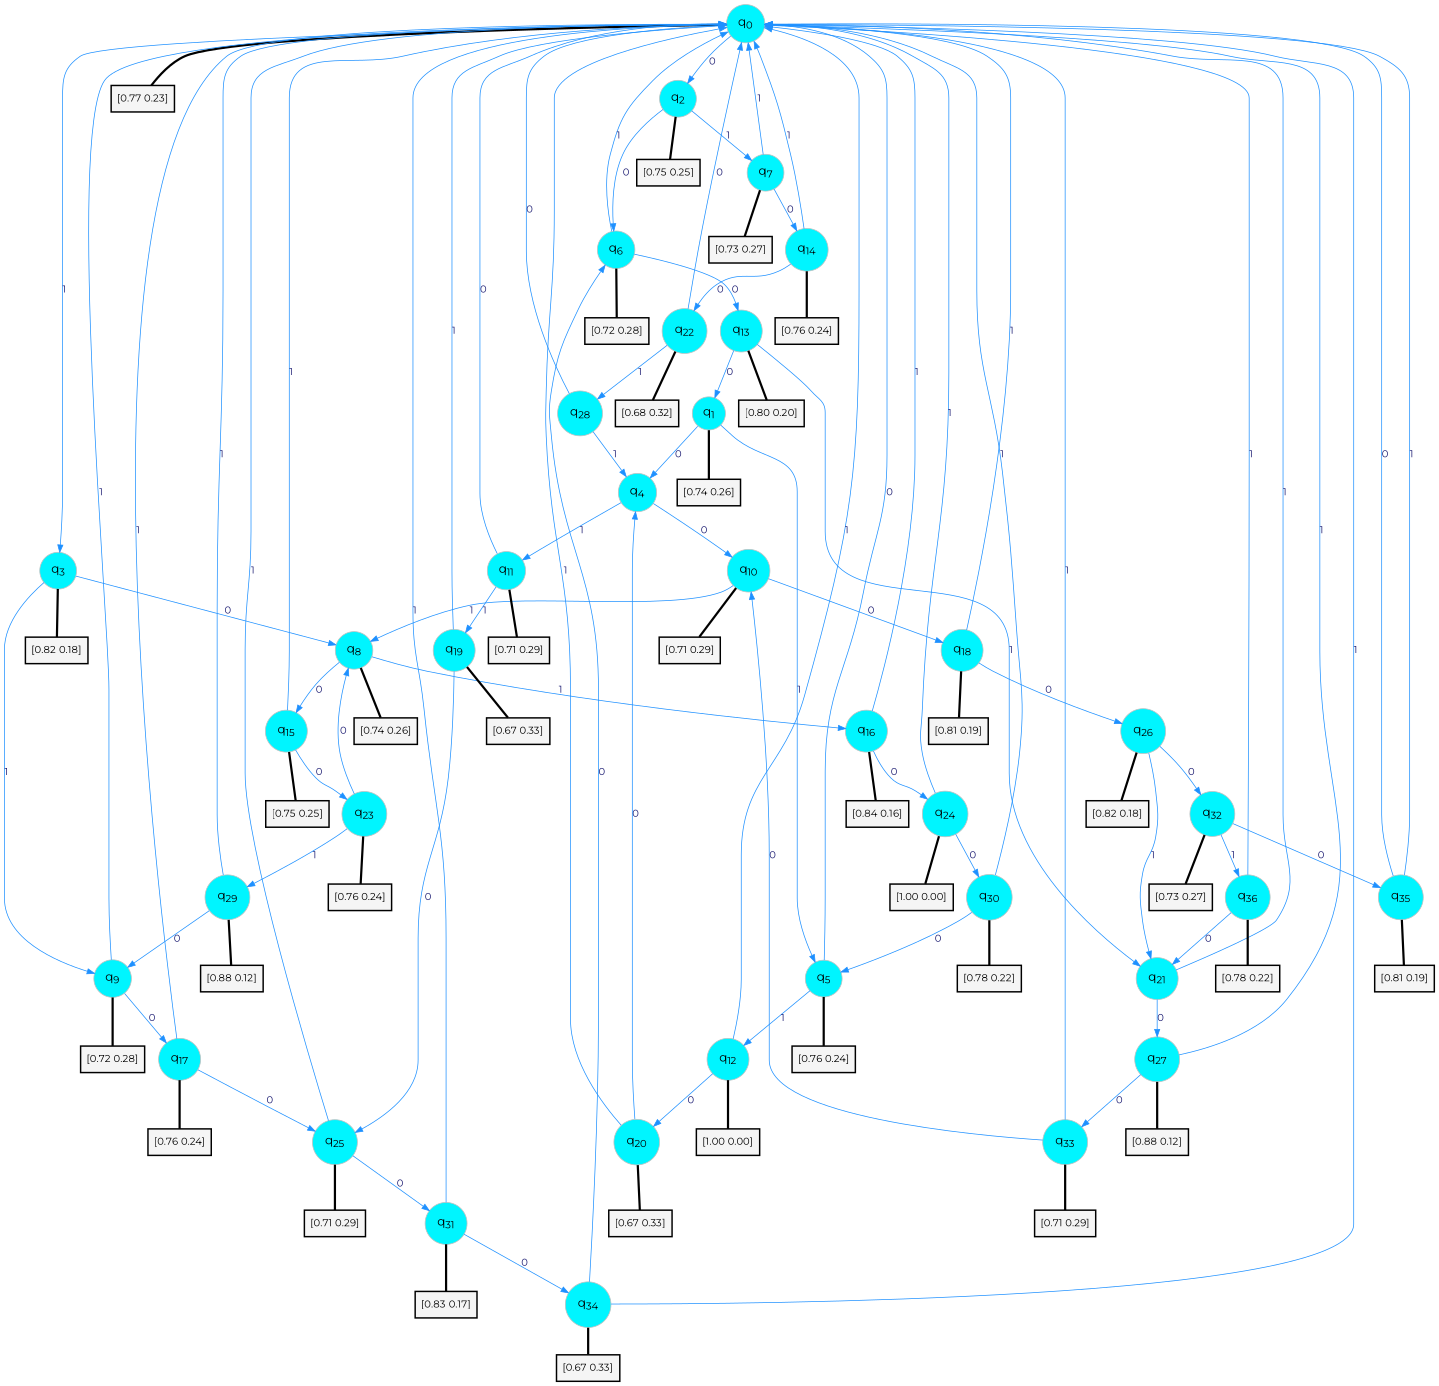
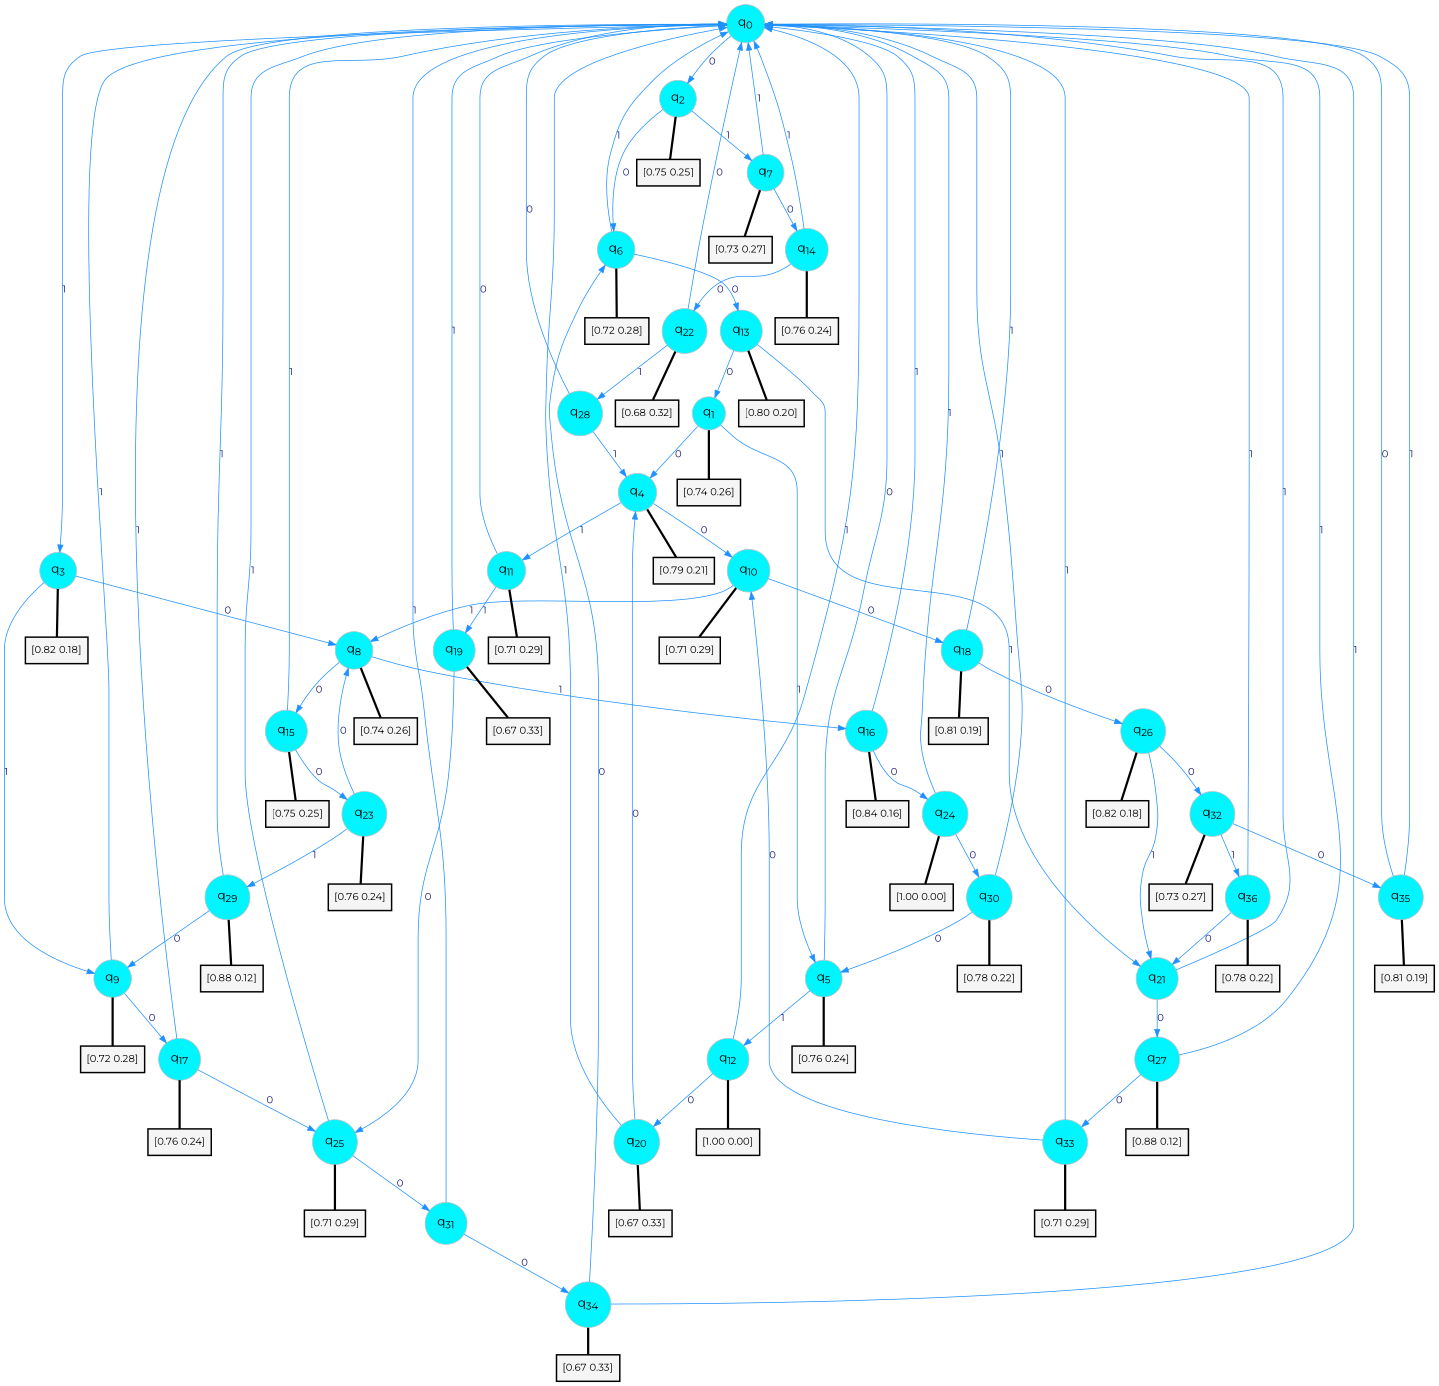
node "[0.77 0.23]": removed
node "[0.79 0.21]": added
node "[0.83 0.17]": removed
